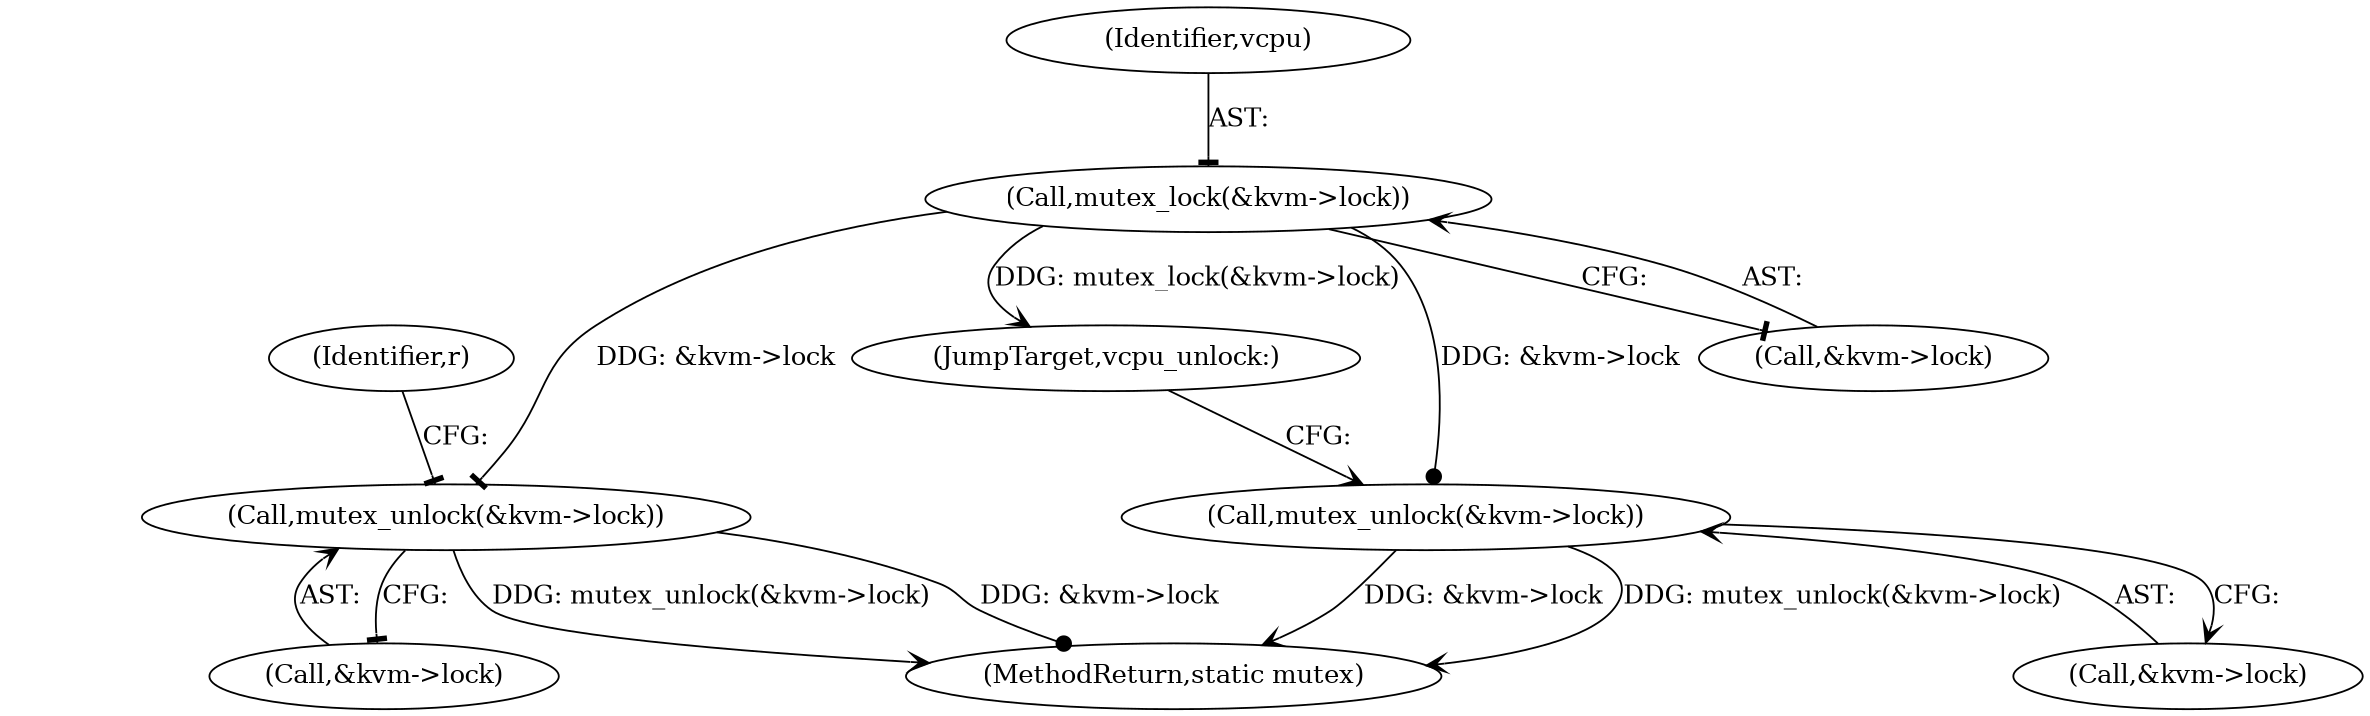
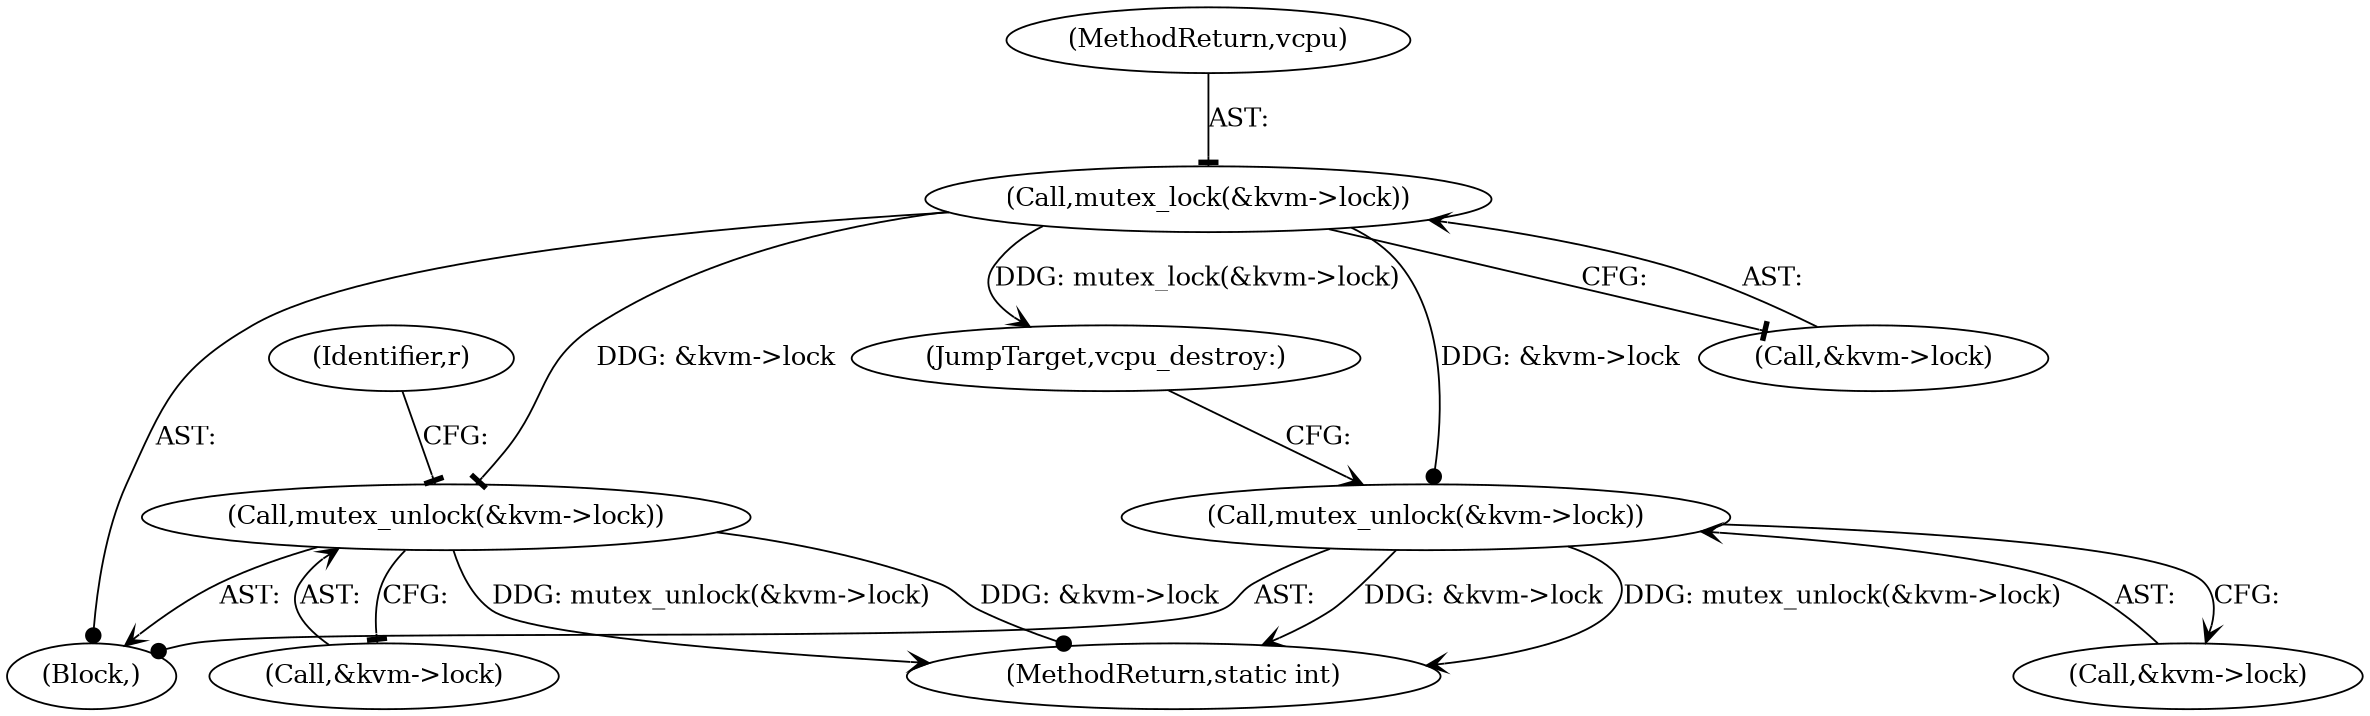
node "(Identifier,vcpu)": label "(Identifier,vcpu)" -> "(MethodReturn,vcpu)"
node "(JumpTarget,vcpu_unlock:)": label "(JumpTarget,vcpu_unlock:)" -> "(JumpTarget,vcpu_destroy:)"
node "(Block,)": added
node "(MethodReturn,static mutex)": label "(MethodReturn,static mutex)" -> "(MethodReturn,static int)"
